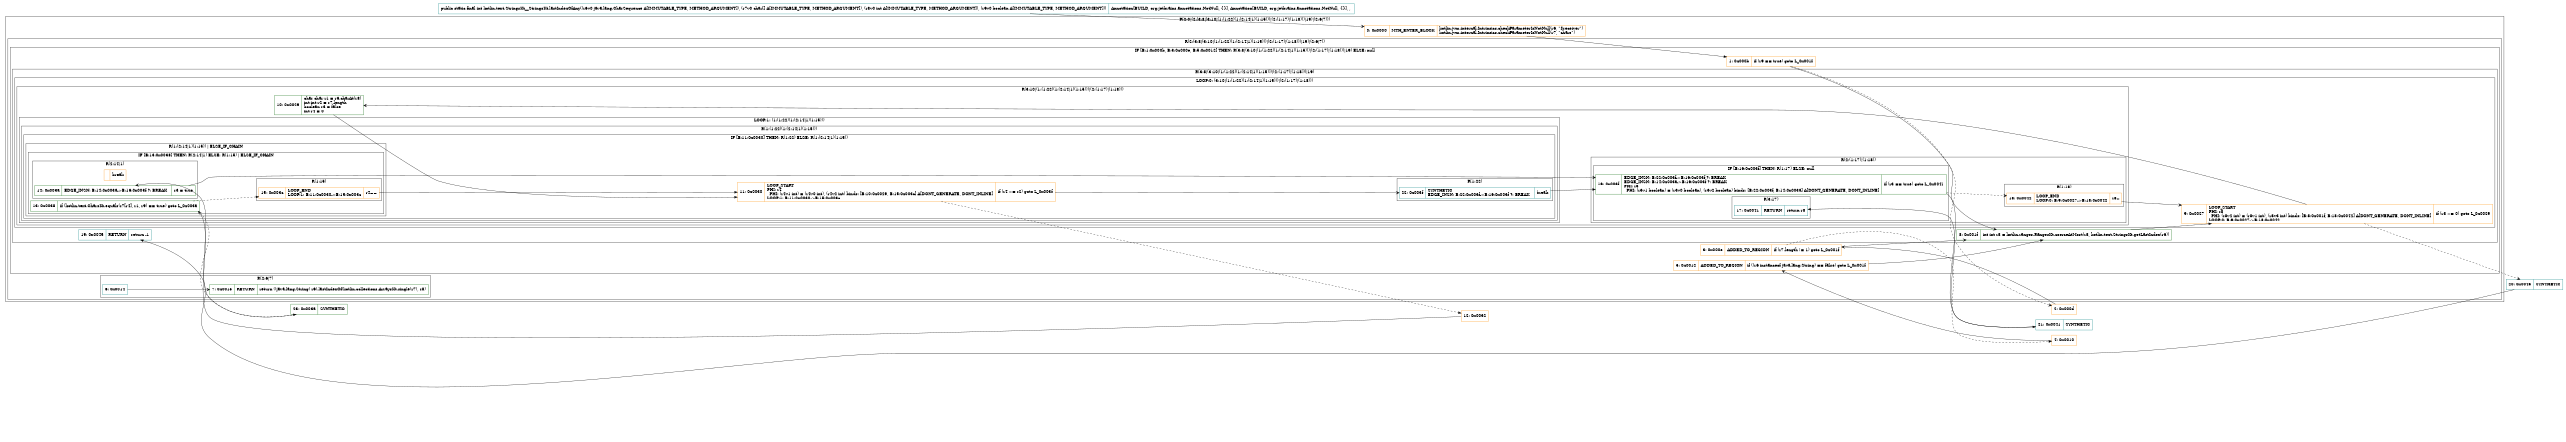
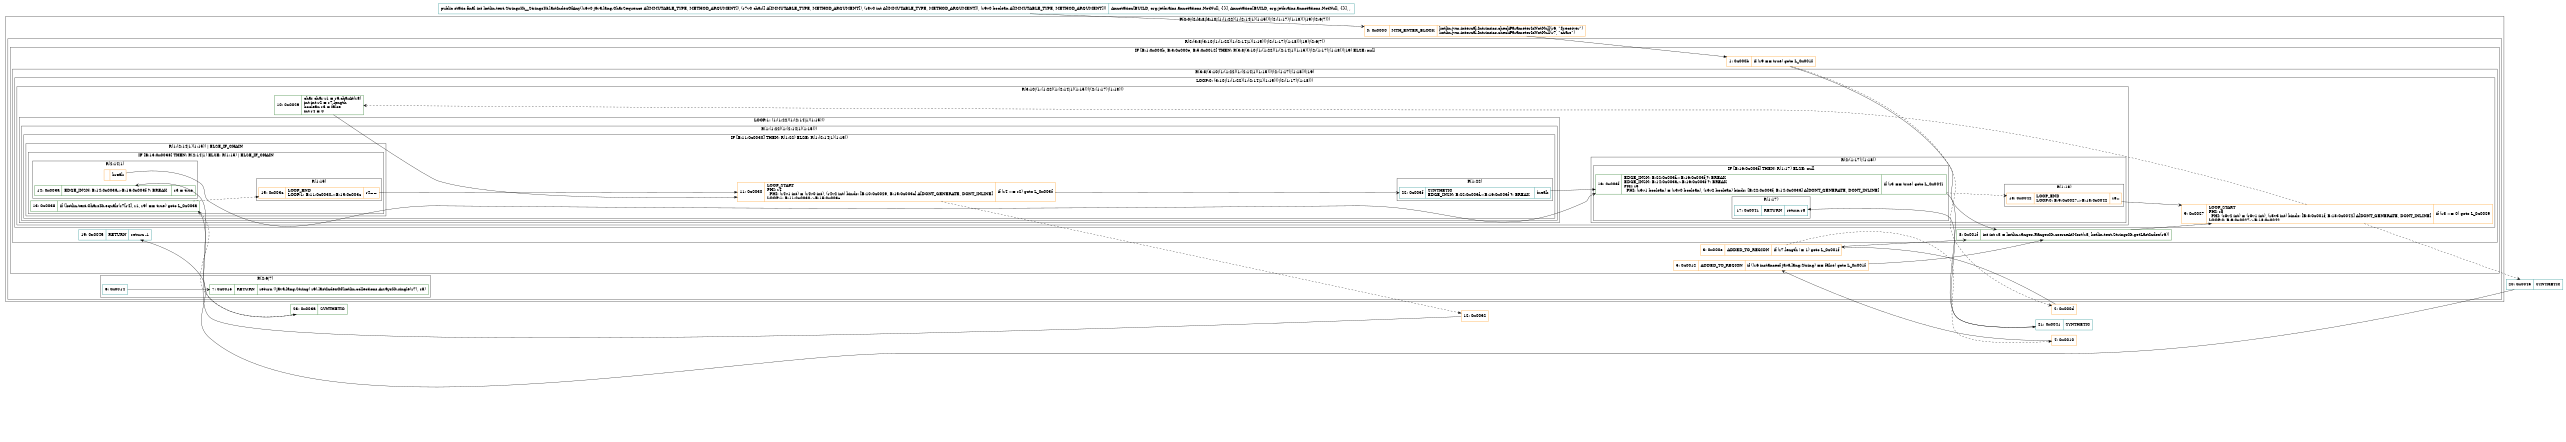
edge "9: 0x0027" -> "10: 0x0029": style solid -> dashed
edge "14: 0x003a" -> "16: 0x003f": now "break" -> "16: 0x003f"
cluster "R(3:17)": label "R(3:17)" -> "R(1:17)"
